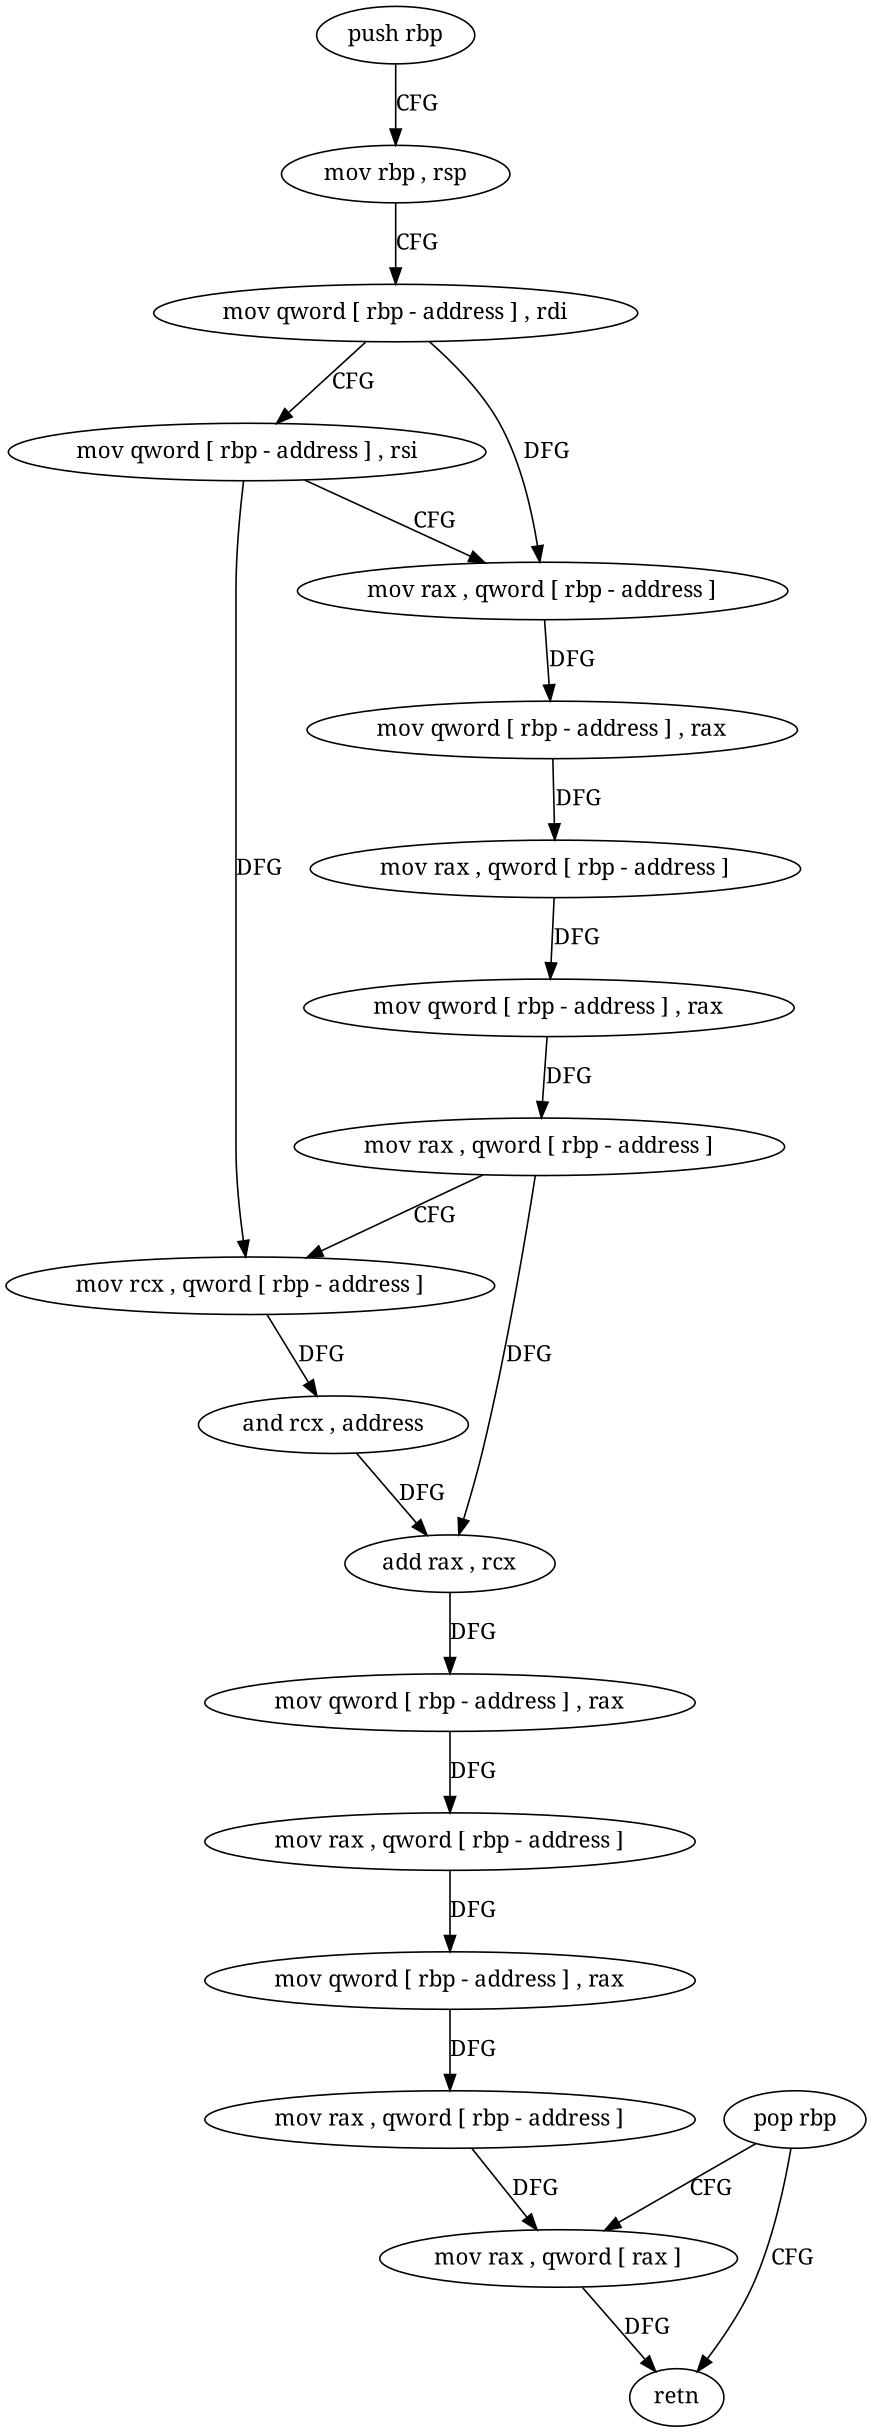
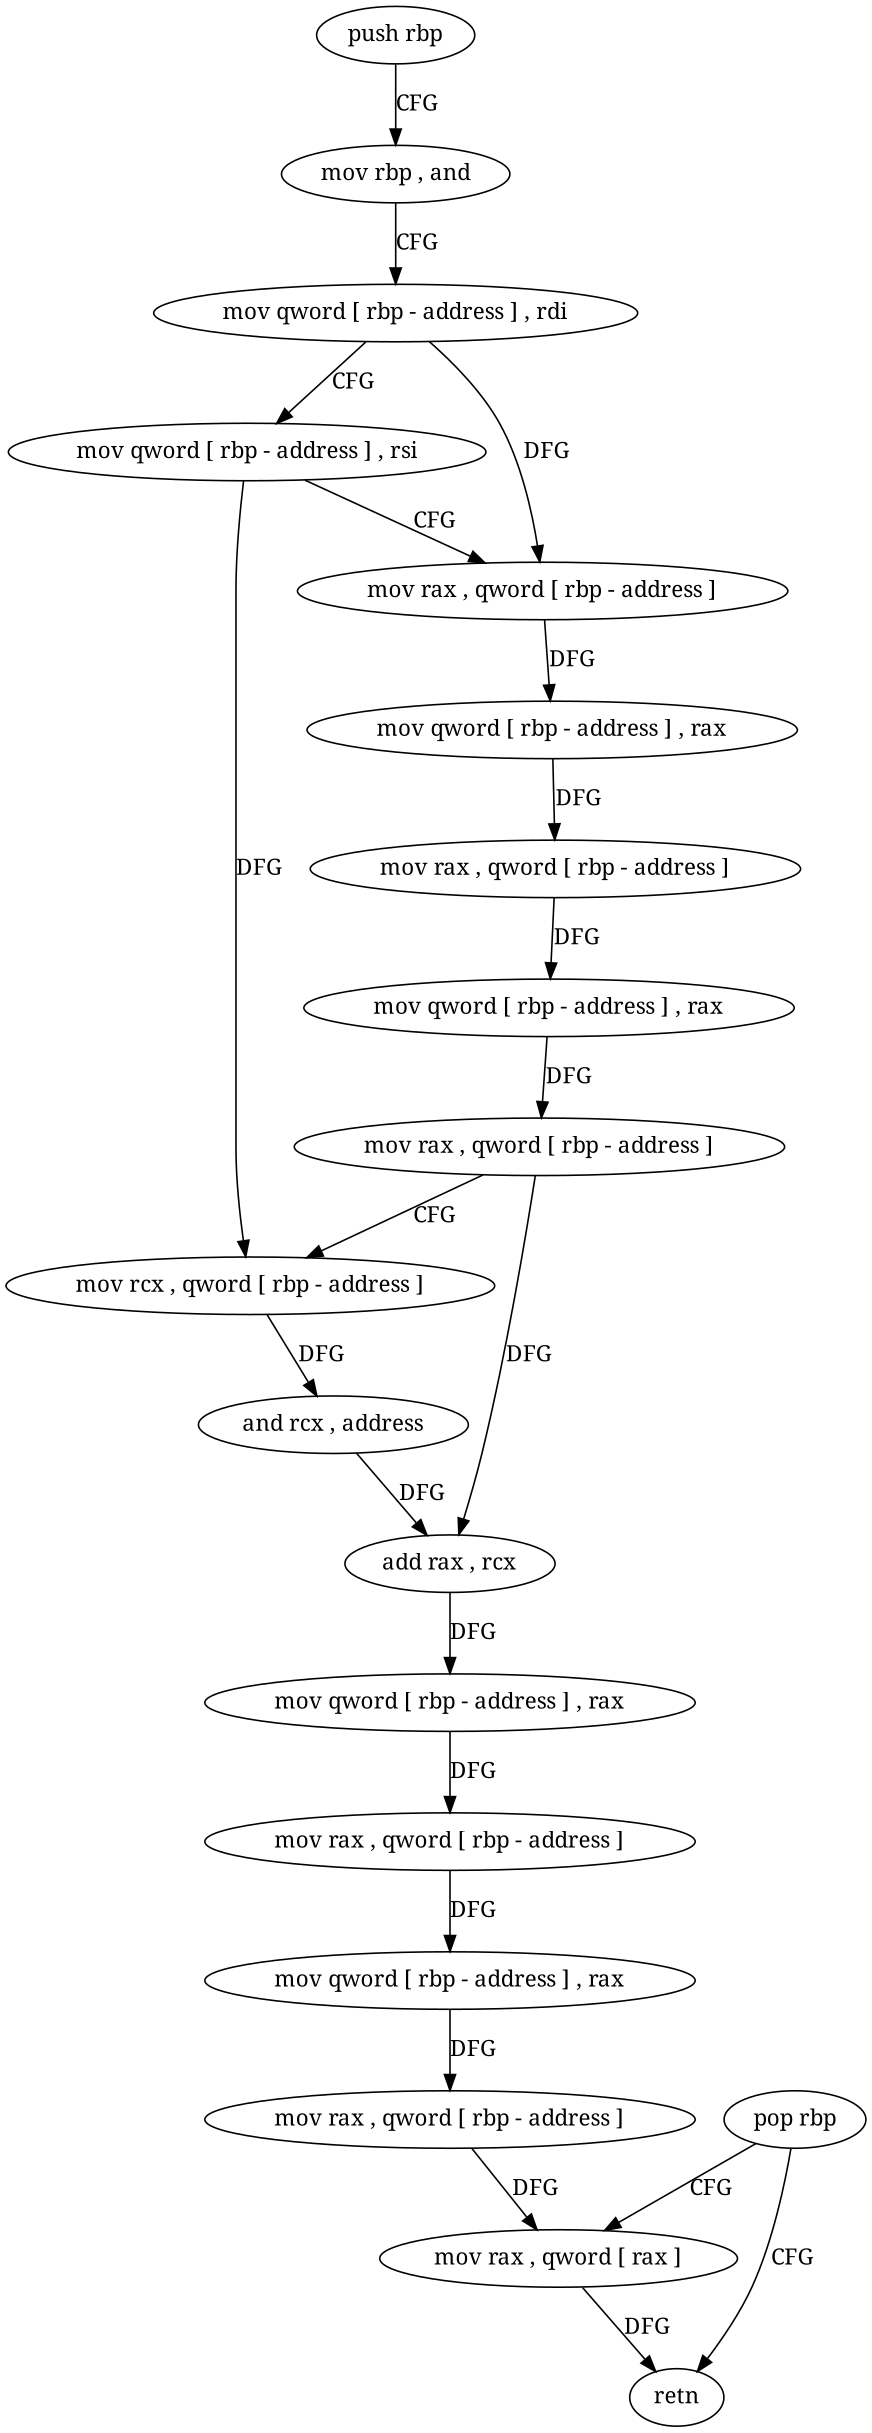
node "mov rbp , rsp": label "mov rbp , rsp" -> "mov rbp , and"
